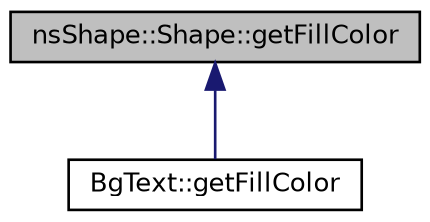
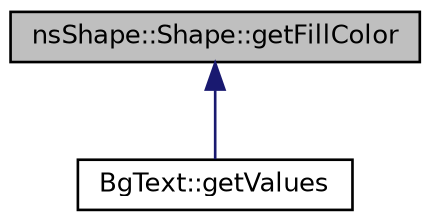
node "BgText::getFillColor": label "BgText::getFillColor" -> "BgText::getValues"
